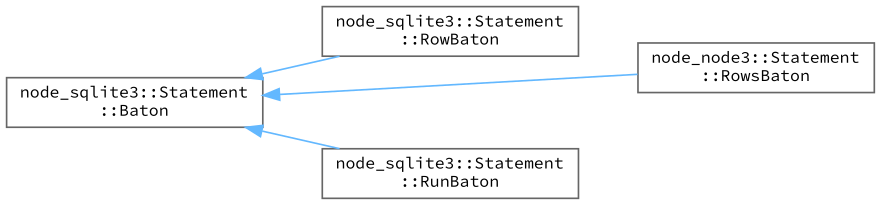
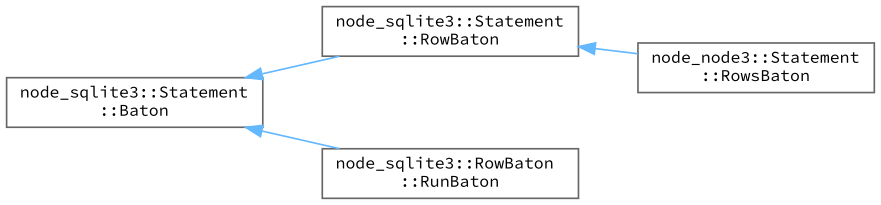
edge "node_node3::Statement ::RowsBaton" -> "node_sqlite3::Statement ::Baton": now "node_node3::Statement ::RowsBaton" -> "node_sqlite3::Statement ::RowBaton"
node "node_sqlite3::Statement ::RunBaton": label "node_sqlite3::Statement ::RunBaton" -> "node_sqlite3::RowBaton ::RunBaton"
